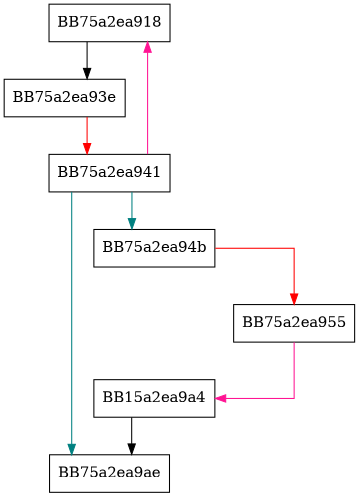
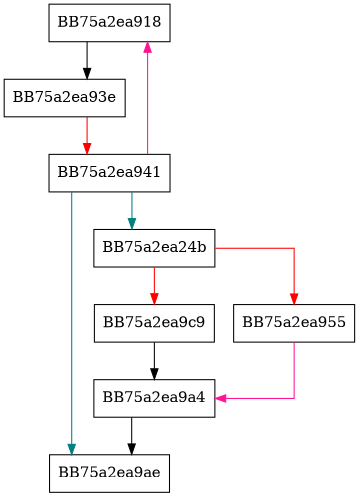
node "BB75a2ea94b": label "BB75a2ea94b" -> "BB75a2ea24b"
node "BB75a2ea9c9": added
node "BB15a2ea9a4": label "BB15a2ea9a4" -> "BB75a2ea9a4"
